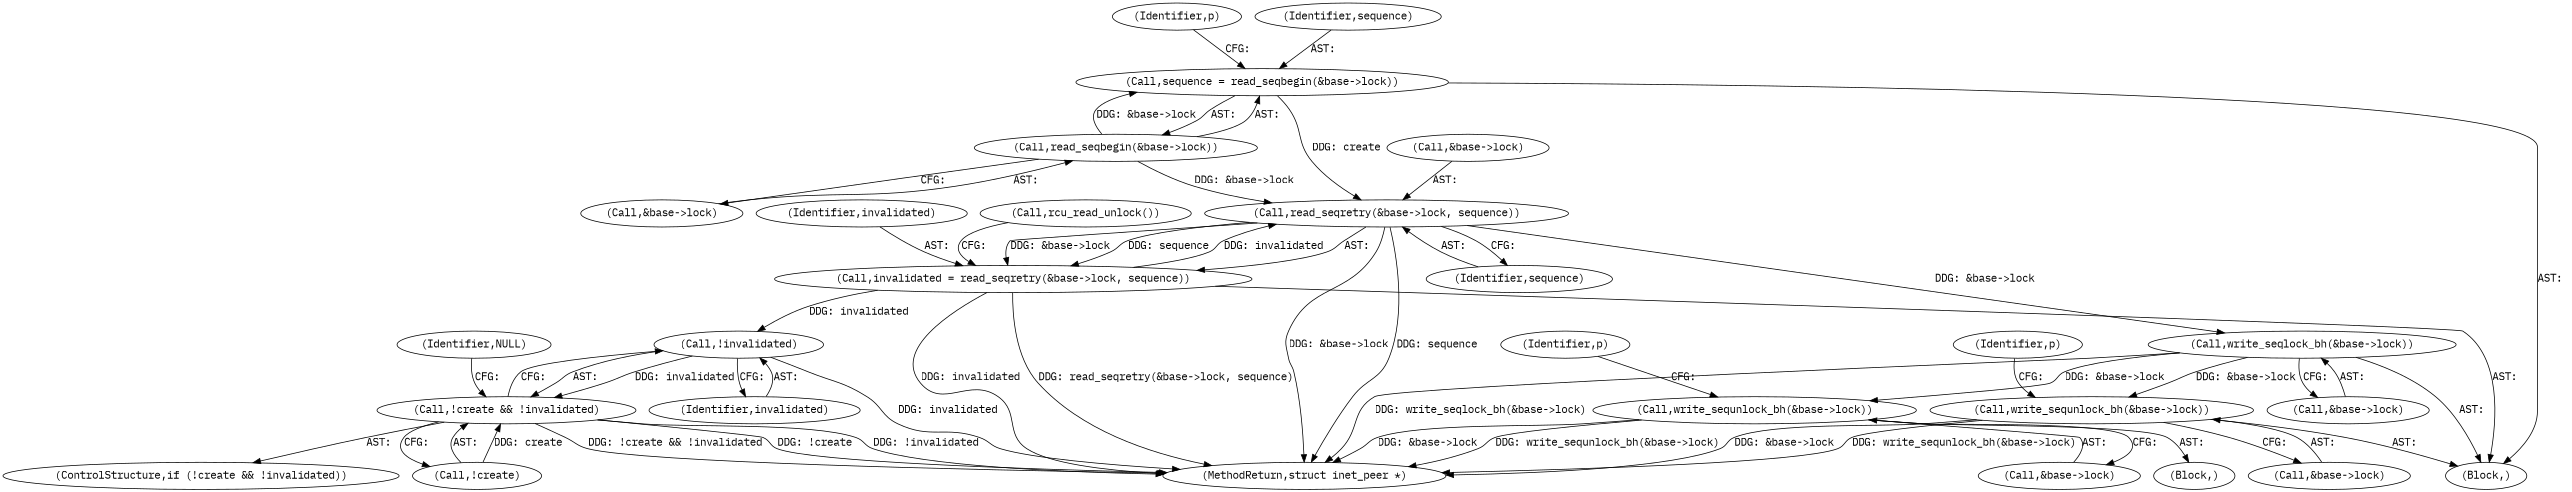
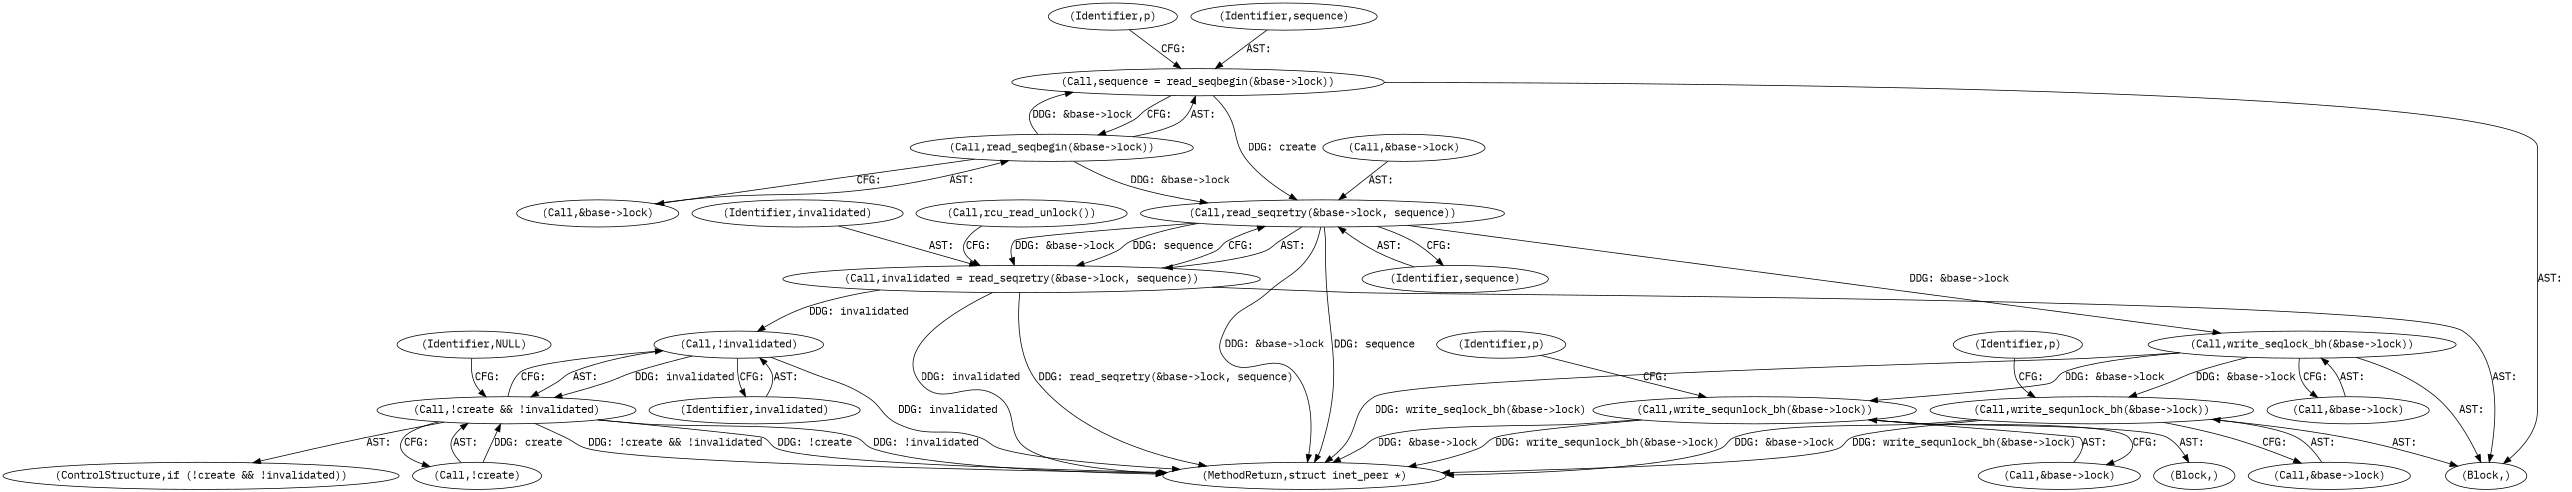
edge "(Call,sequence = read_seqbegin(&base->lock))" -> "(Call,read_seqbegin(&base->lock))": label "AST: " -> "CFG: "
edge "(Call,invalidated = read_seqretry(&base->lock, sequence))" -> "(Call,read_seqretry(&base->lock, sequence))": label "DDG: invalidated" -> "CFG: "
